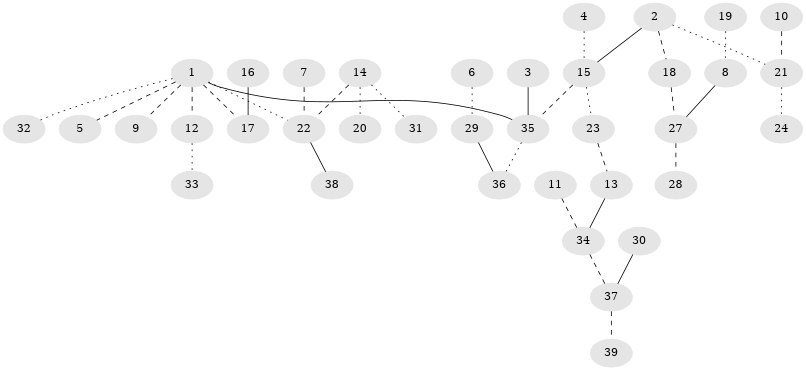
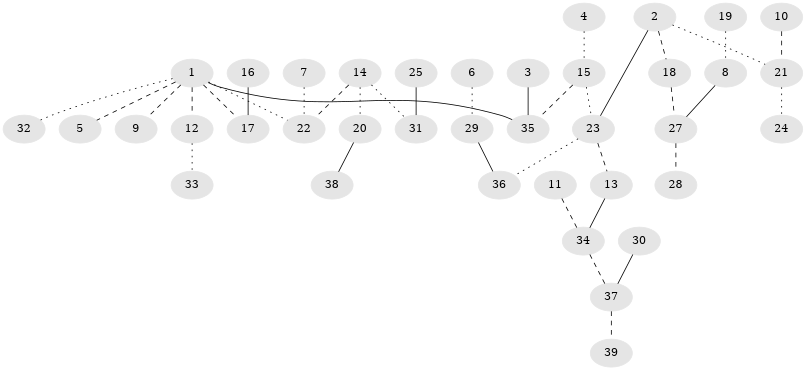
edge "2" -- "15": now "2" -- "23"
node "25": added
edge "7" -- "22": style dashed -> dotted
edge "22" -- "38": now "20" -- "38"
edge "35" -- "36": now "23" -- "36"
